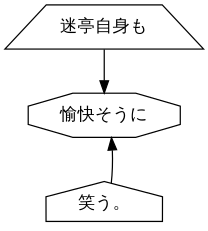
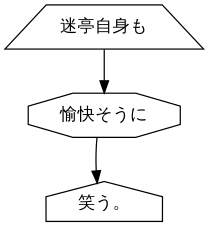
edge "笑う。" -> "愉快そうに": reversed
